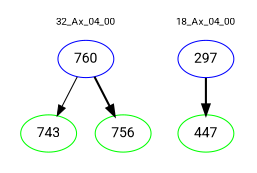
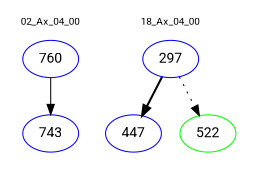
cluster "32_Ax_04_00": label "32_Ax_04_00" -> "02_Ax_04_00"
node "743": color green -> blue
node "756": removed
node "447": color green -> blue
node "522": added
